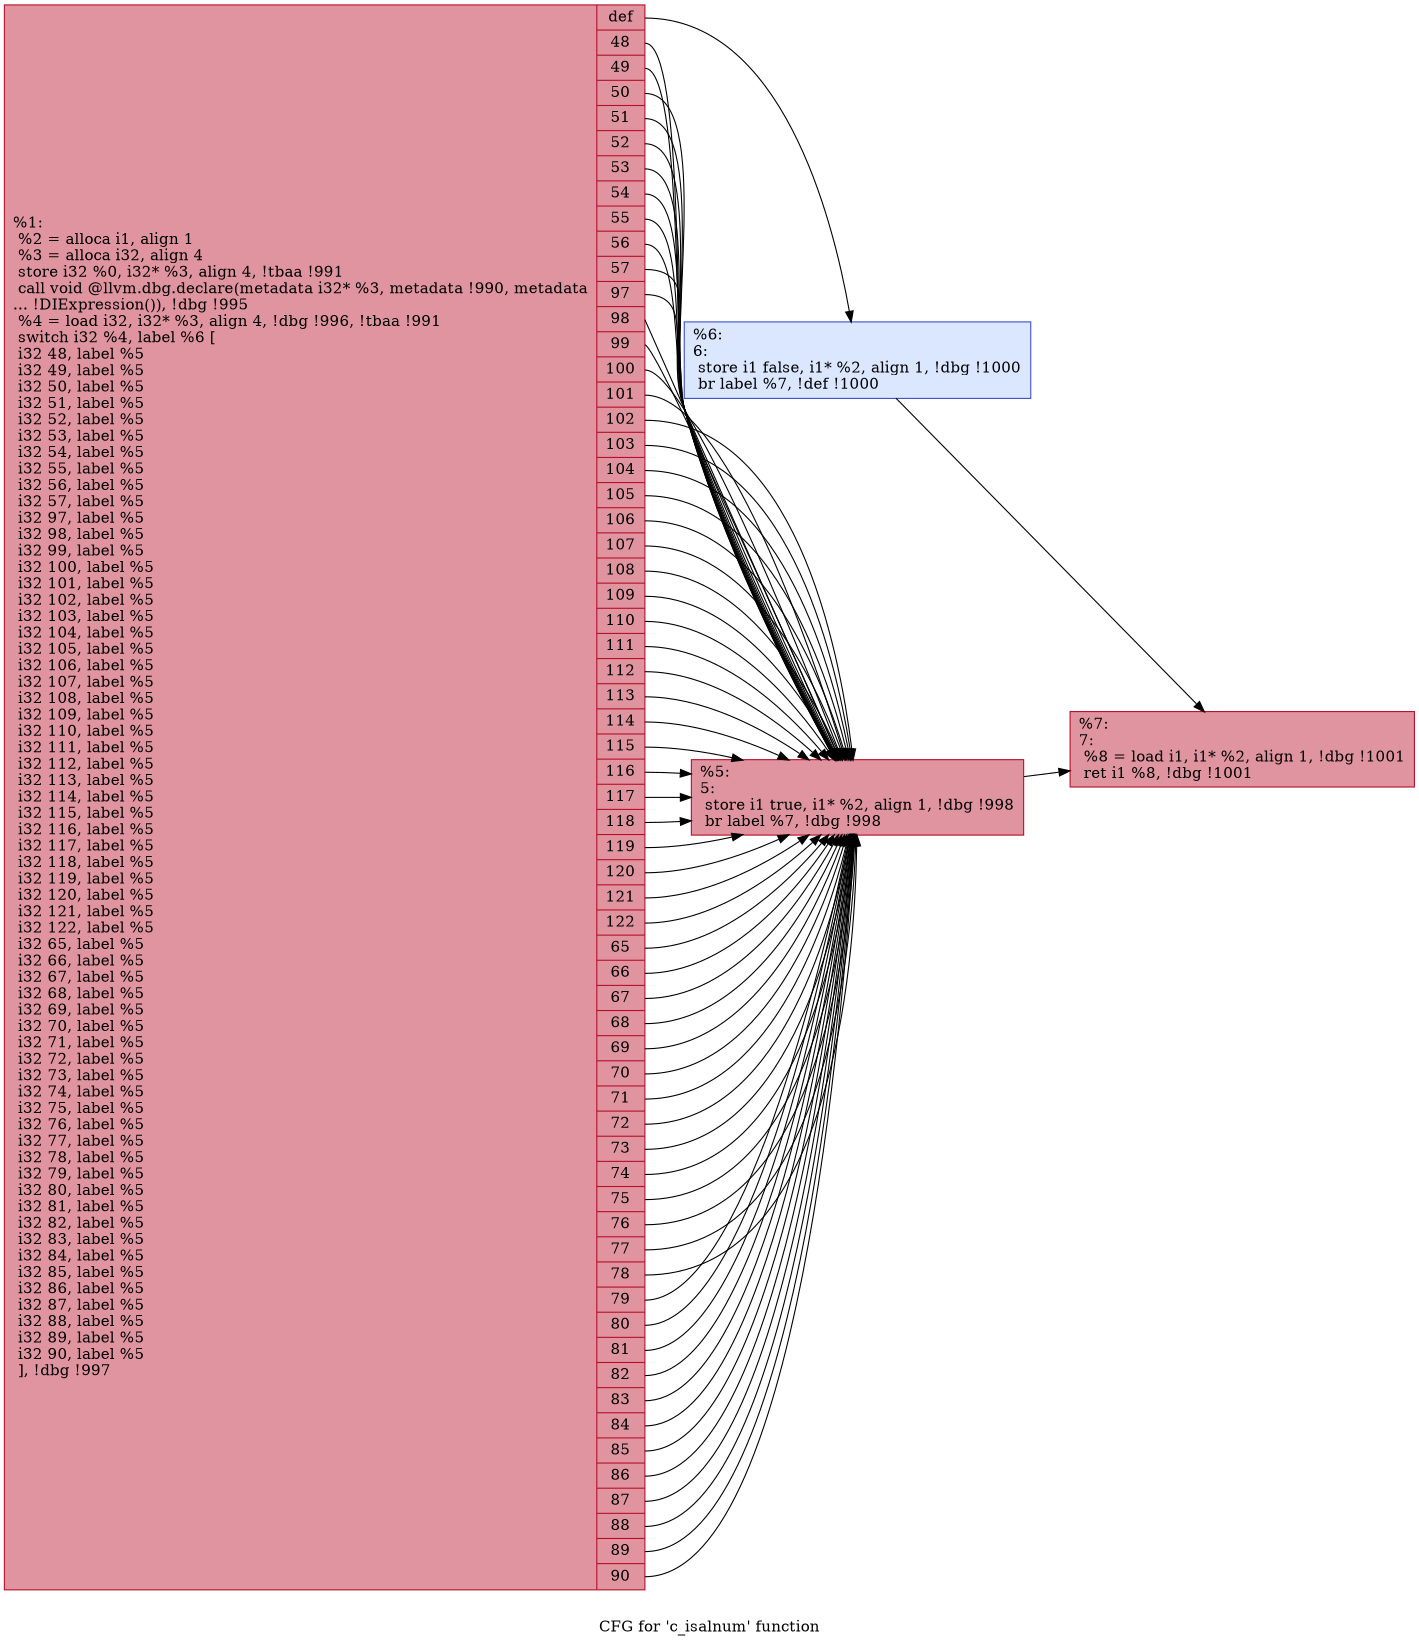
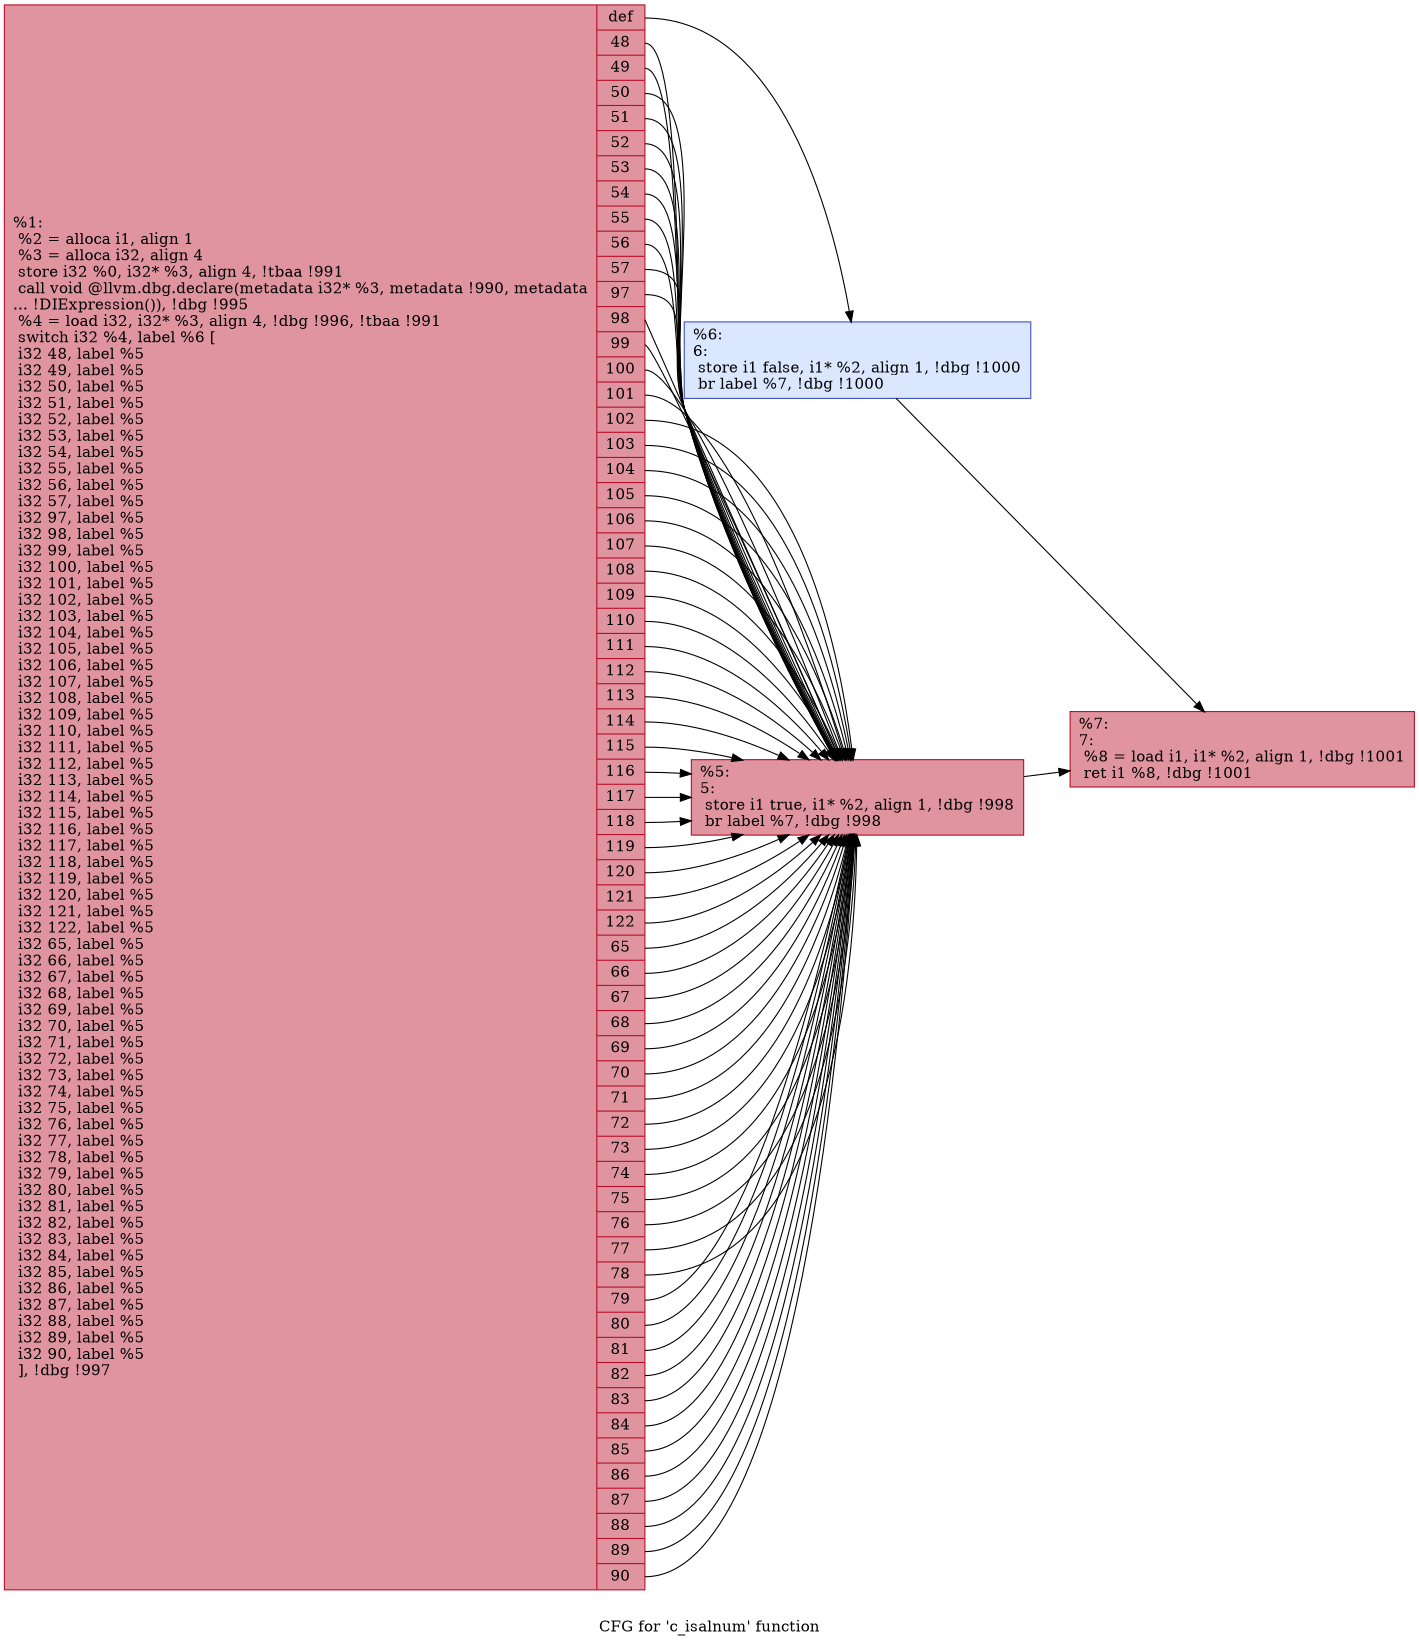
node "%6:": text "br label %7, !def !1000" -> "br label %7, !dbg !1000"
